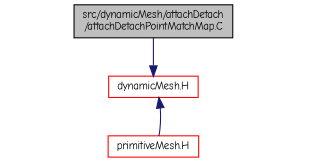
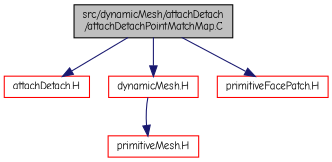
node "attachDetach.H": added
node "primitiveFacePatch.H": added
edge "primitiveMesh.H" -> "dynamicMesh.H": reversed
